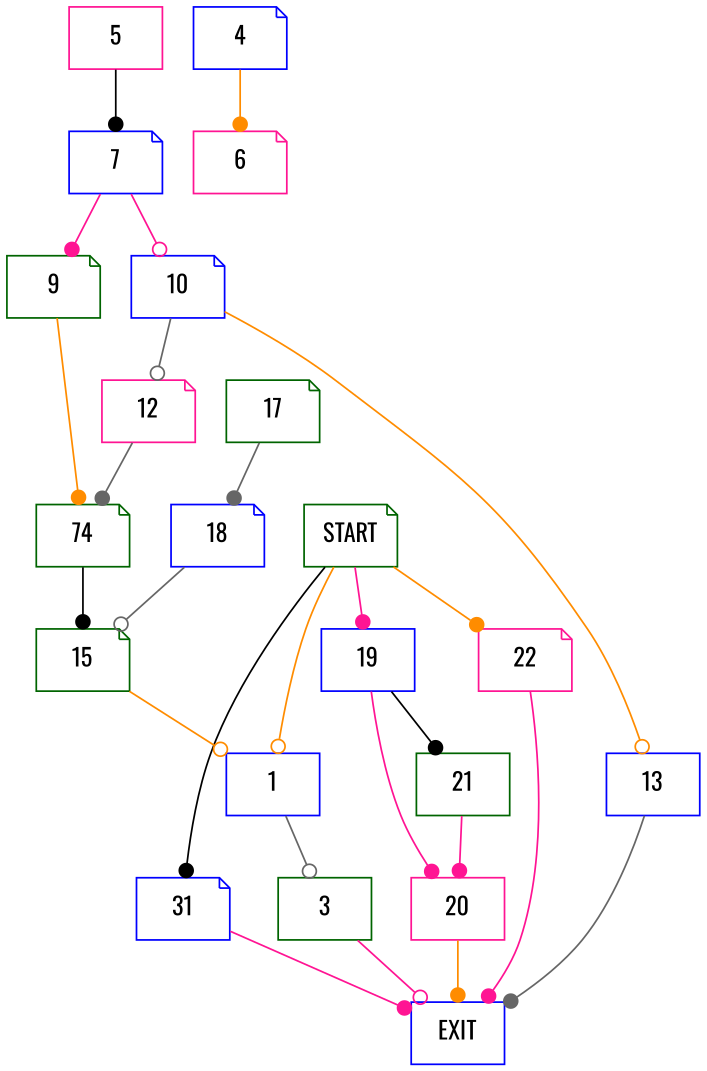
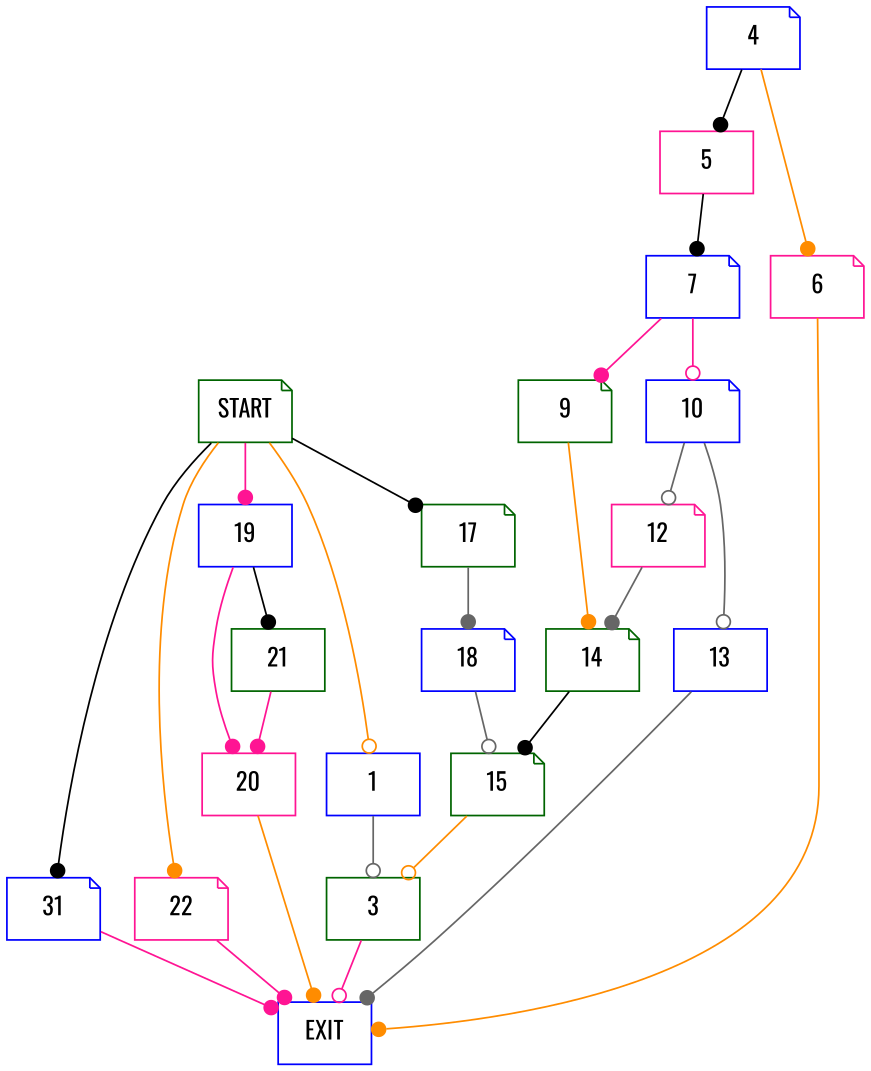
edge "4" -> "5": added
edge "START" -> "17": added
edge "10" -> "13": color darkorange -> gray40
node "74": label "74" -> "14"
edge "15" -> "1": now "15" -> "3"
edge "6" -> "EXIT": added
